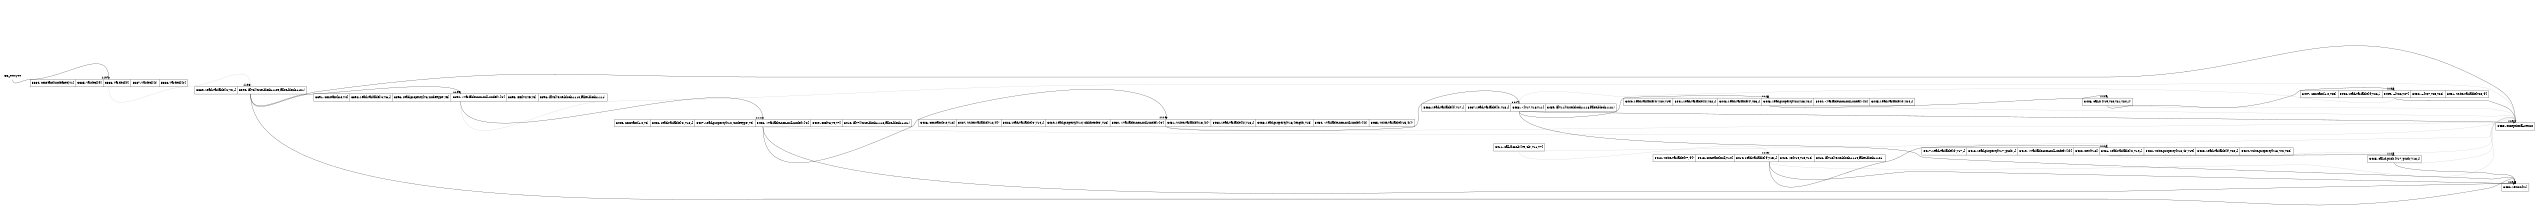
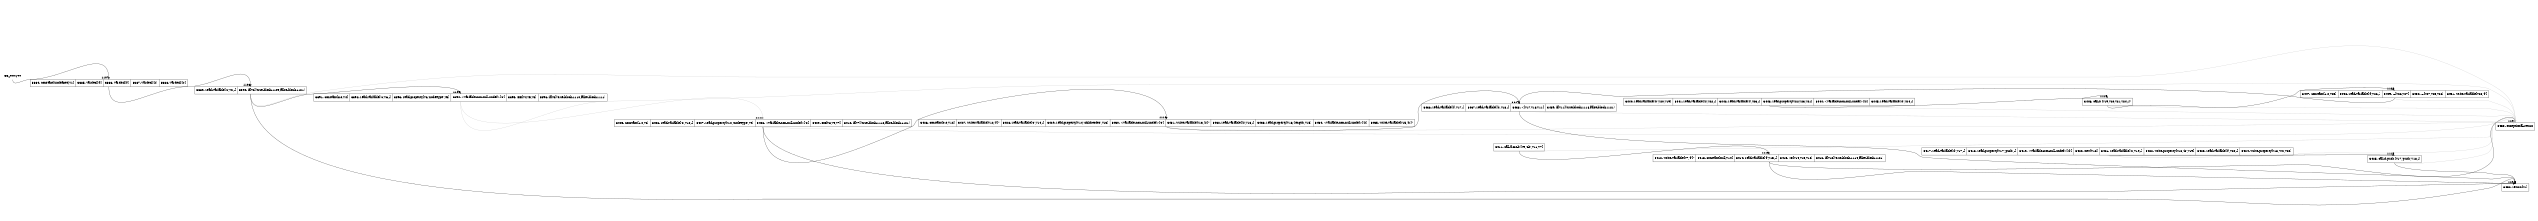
edge "3389: read-variable['c',v2,-]" -> "3453: exceptional-return": color black -> gray
edge "3384: constant[undefined,v1]" -> "3389: read-variable['c',v2,-]": color gray -> black
edge "3447: constant[1.0,v25]" -> "3436: read-variable['f',v17,-]": color gray -> black
edge "3436: read-variable['f',v17,-]" -> "3440: read-variable['b',v20,v19]": removed
edge "3447: constant[1.0,v25]" -> "3453: exceptional-return": color black -> gray
edge "3391: constant[8.0,v4]" -> "3405: constant[1.0,v8]": color black -> gray
edge "3436: read-variable['f',v17,-]" -> "3453: exceptional-return": color black -> gray
edge "3412: write-variable[v7,'f']*" -> "3417: read-variable['d',v17,-]": removed
edge "3411: call-a.H.Lb [v9,'Lb',v11,v7]" -> "3412: write-variable[v7,'f']*": color gray -> black
edge "3412: write-variable[v7,'f']*" -> "3453: exceptional-return": color gray -> black
